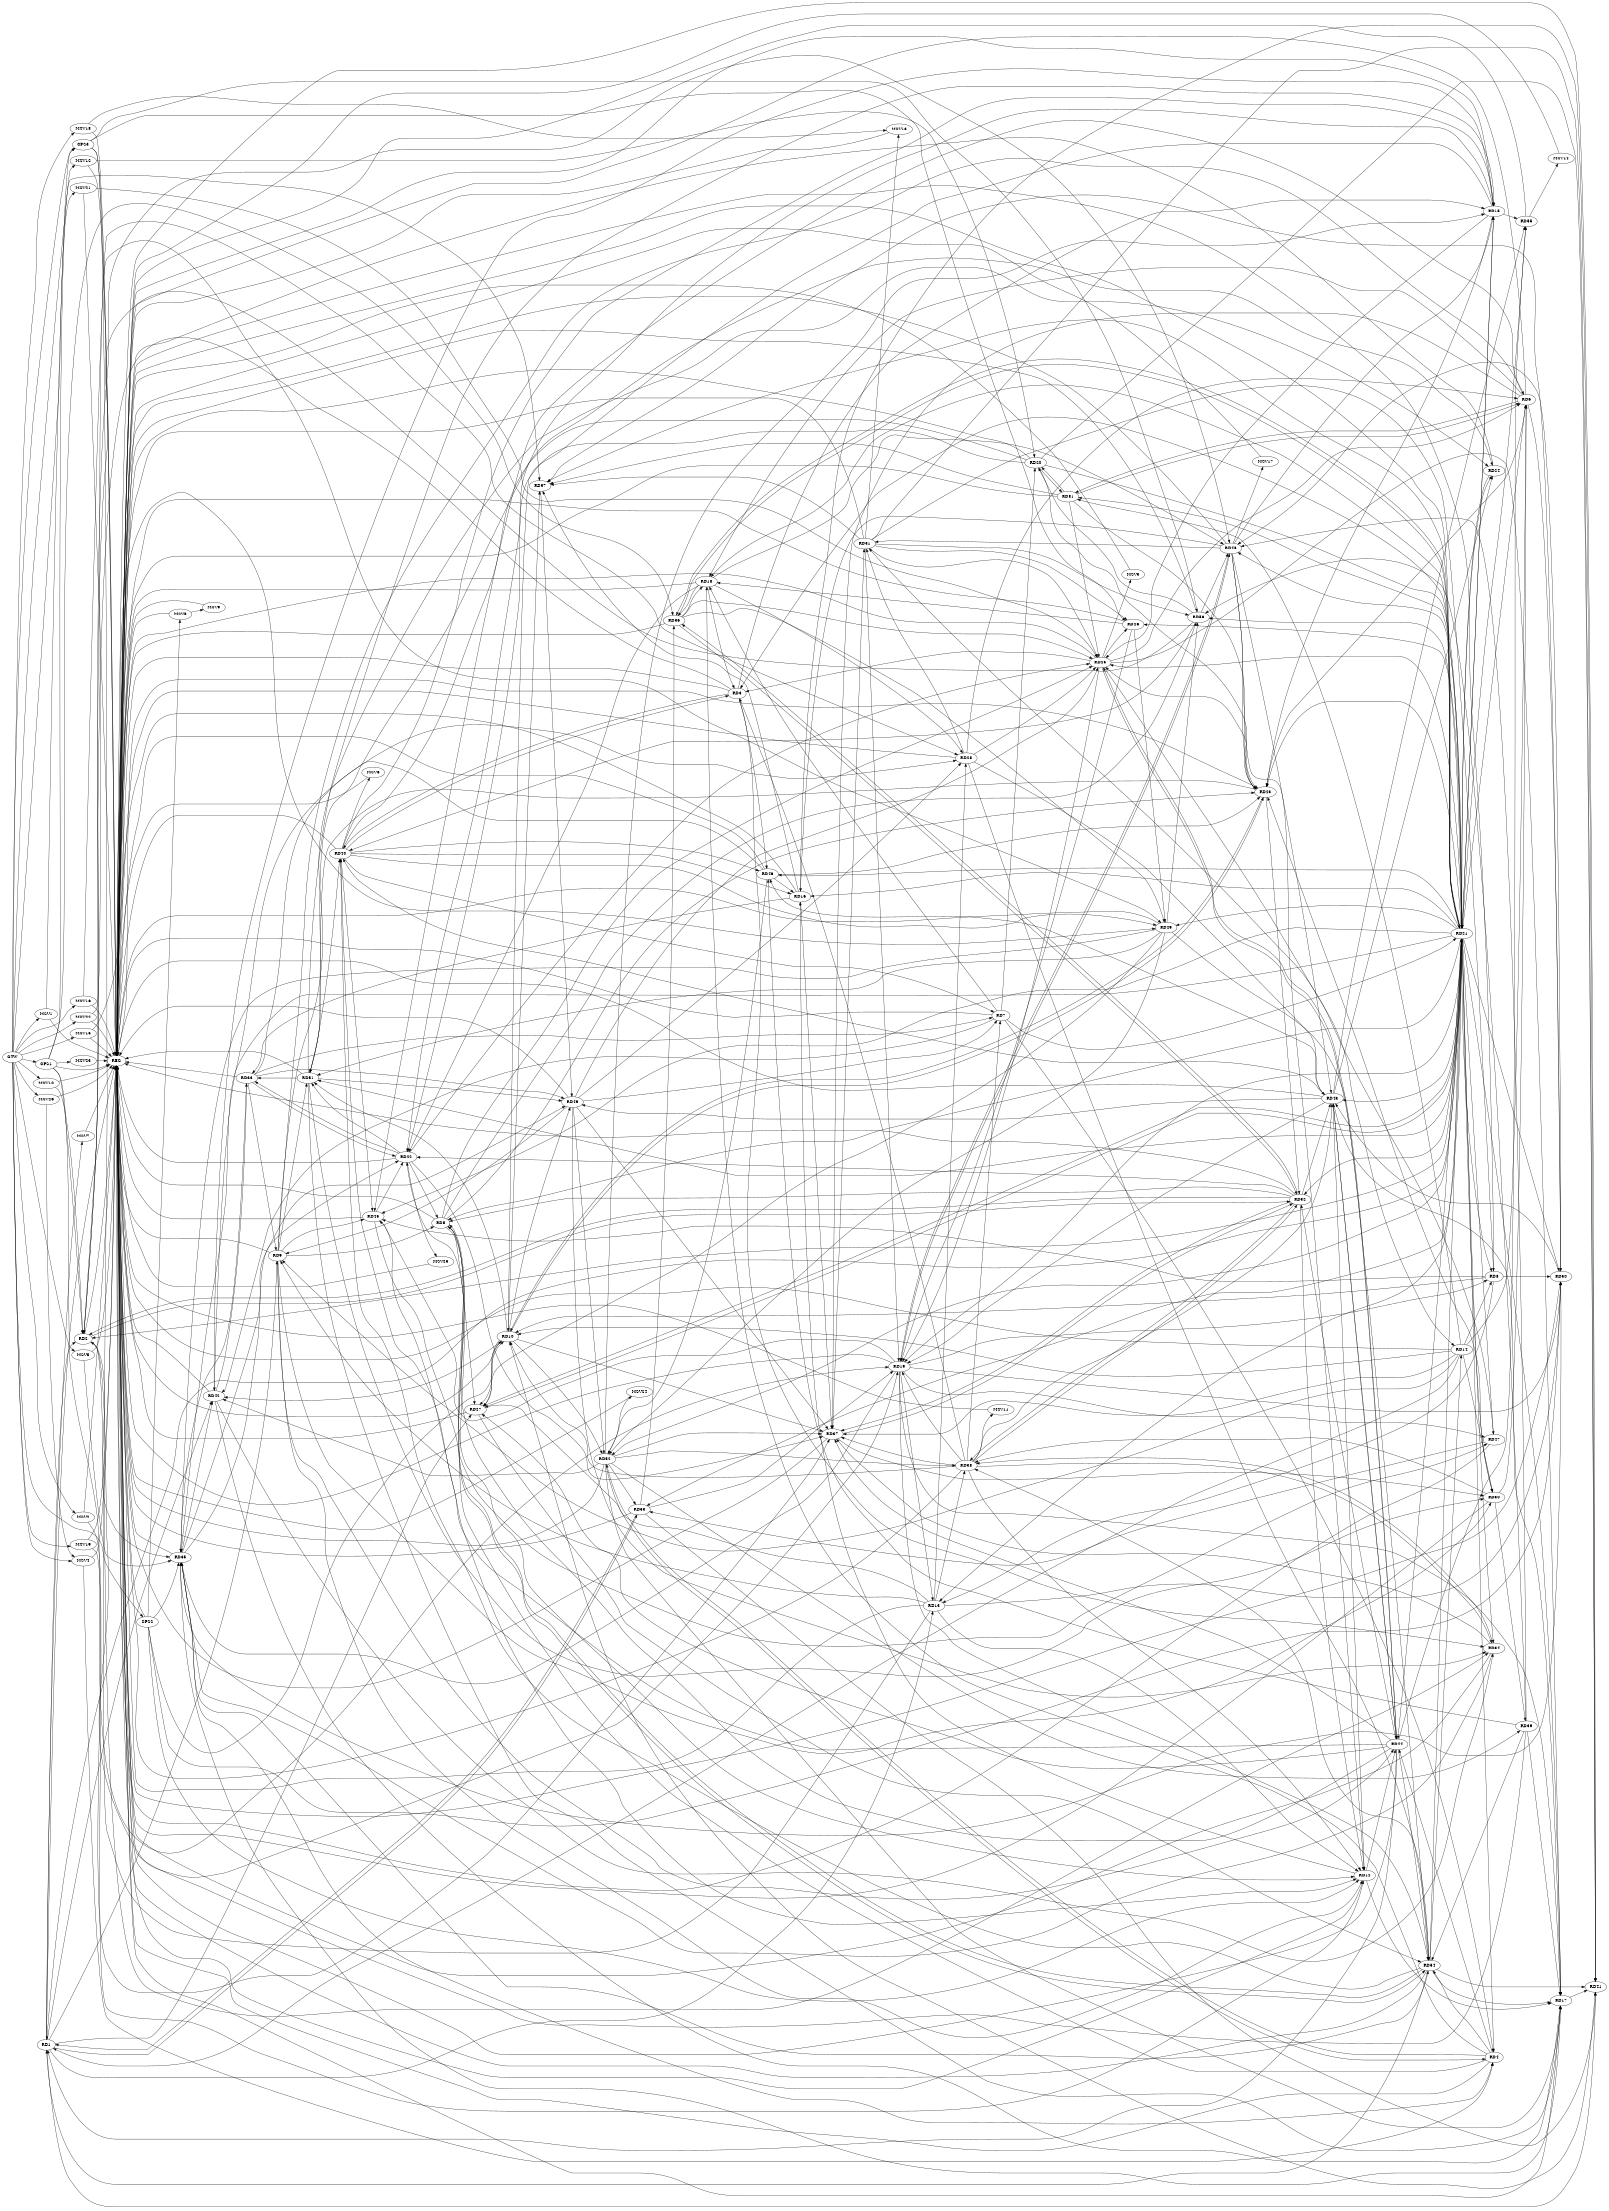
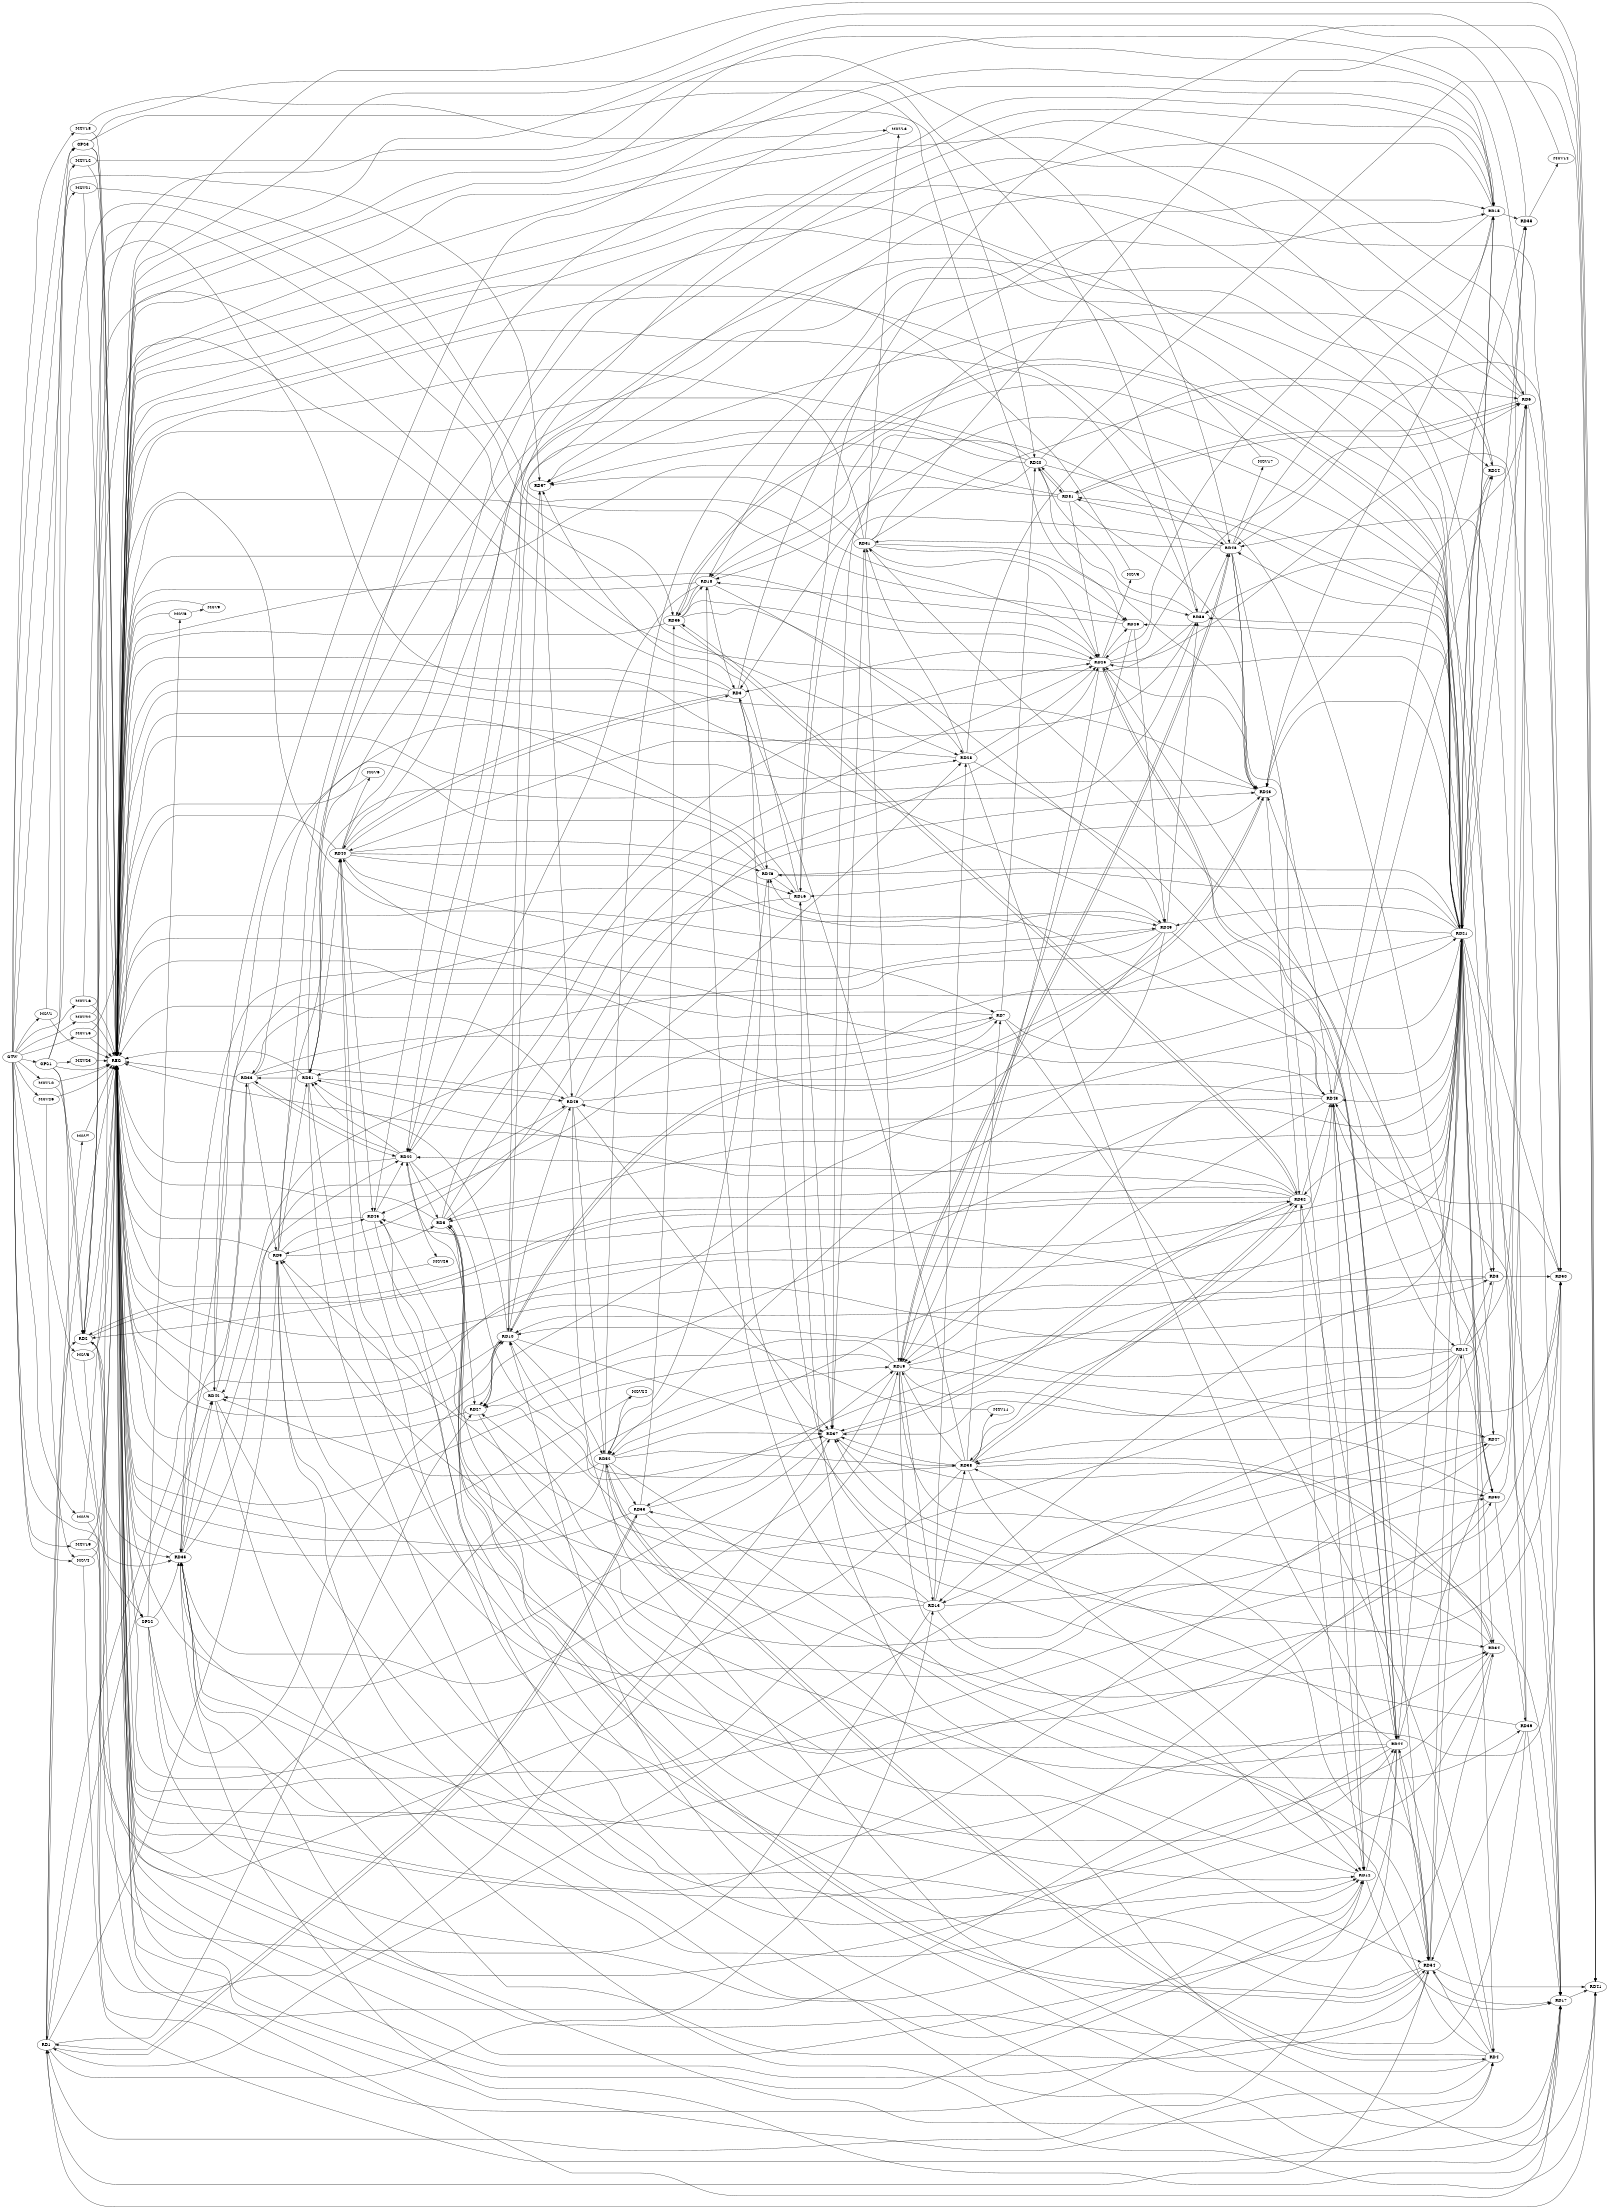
edge "RD7" -> "RD18": now "RD20" -> "RD18"
edge "RD27" -> "RD21": removed
edge "CPS2" -> "REG": reversed
